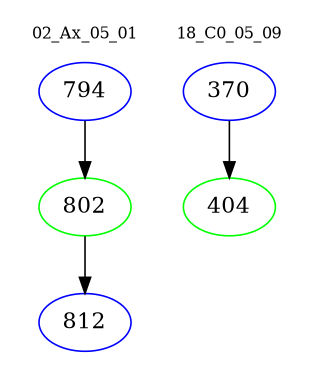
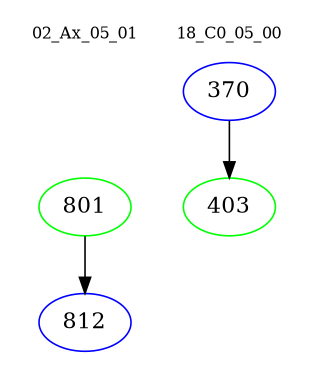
cluster "18_C0_05_09": label "18_C0_05_09" -> "18_C0_05_00"
node "794": removed
node "802": label "802" -> "801"
node "404": label "404" -> "403"
